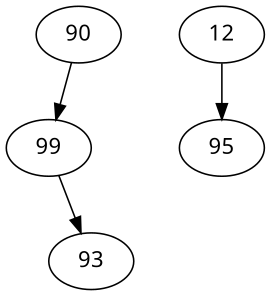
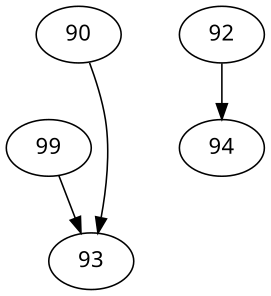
node "12": label "12" -> "92"
edge "90" -> "99": now "90" -> "93"
node "95": label "95" -> "94"
